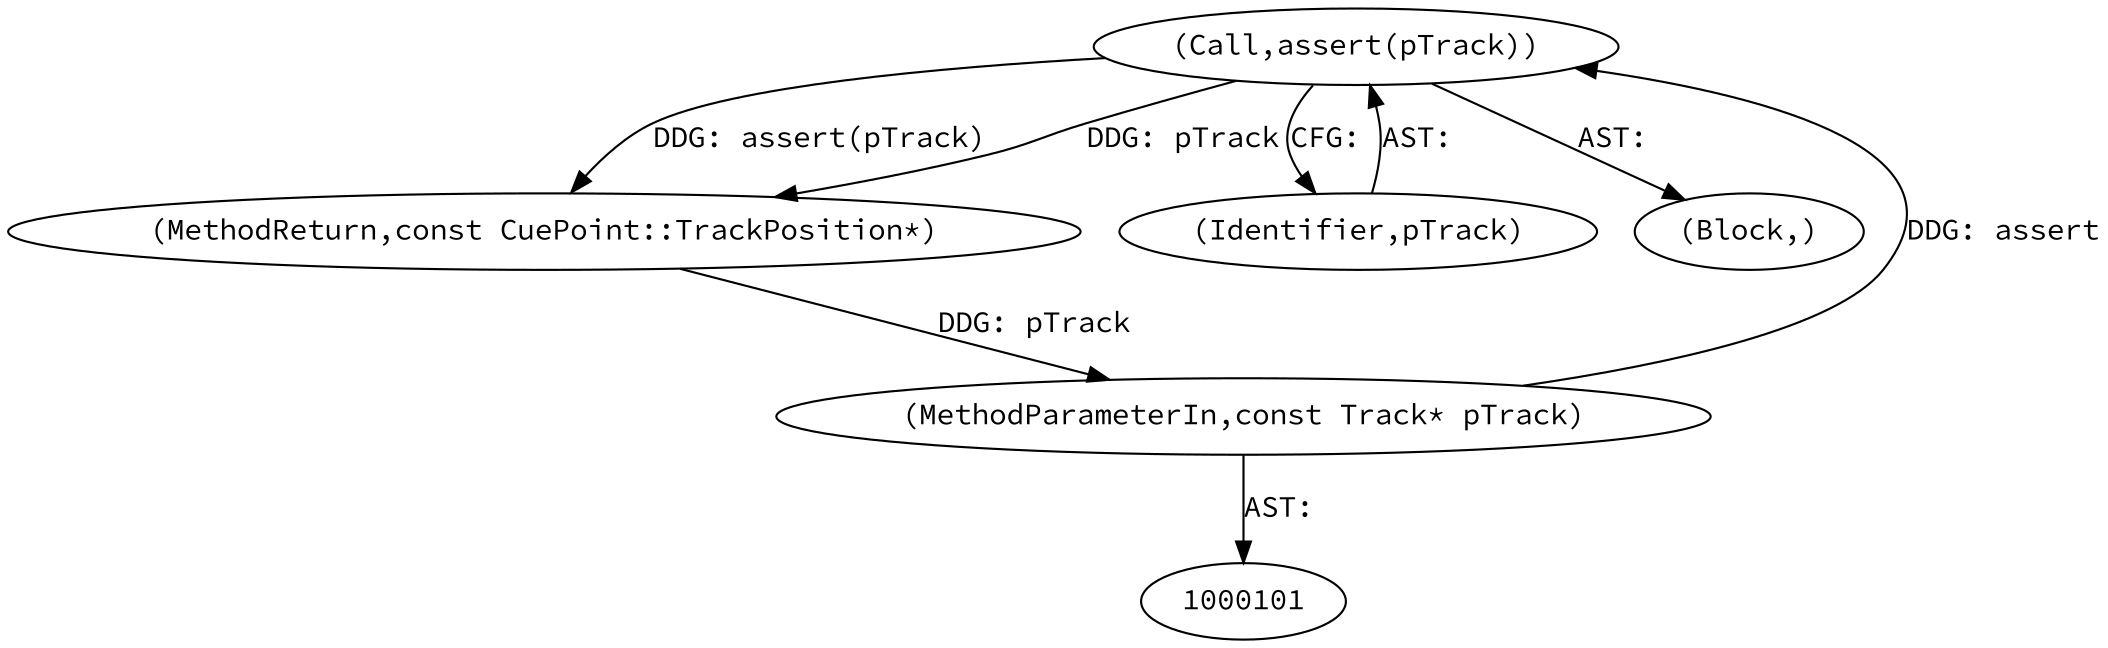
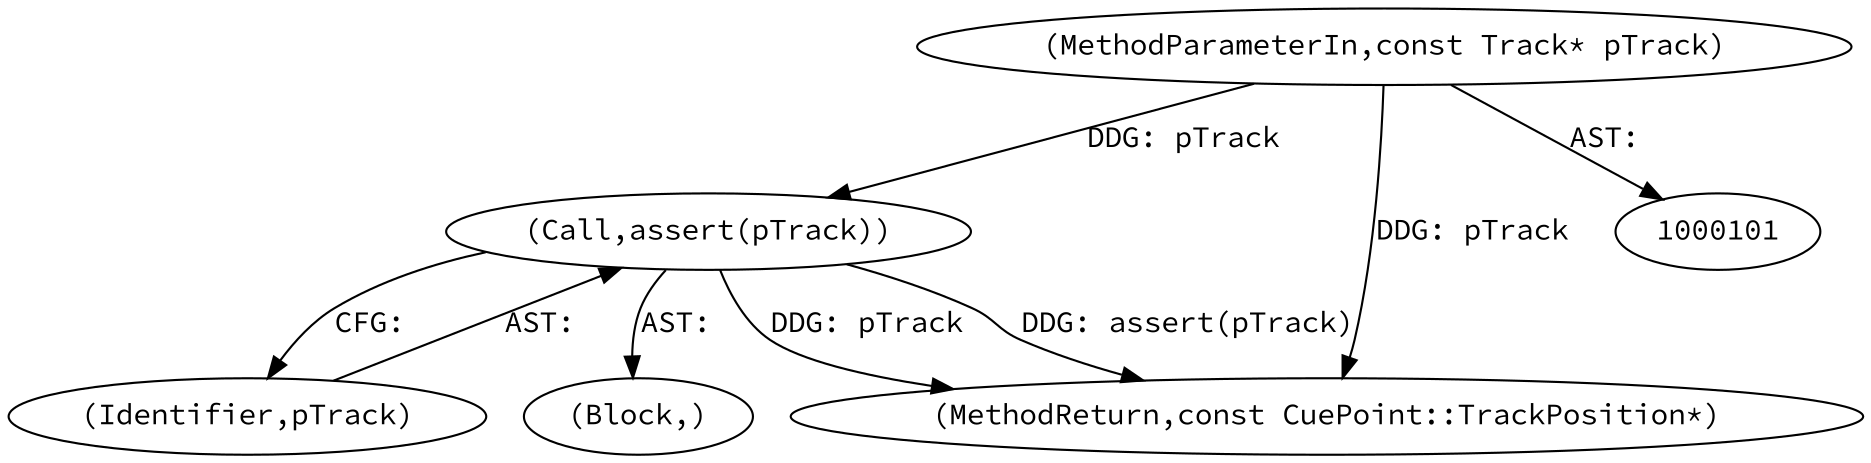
edge "(MethodParameterIn,const Track* pTrack)" -> "(Call,assert(pTrack))": label "DDG: assert" -> "DDG: pTrack"
edge "(MethodReturn,const CuePoint::TrackPosition*)" -> "(MethodParameterIn,const Track* pTrack)": reversed
